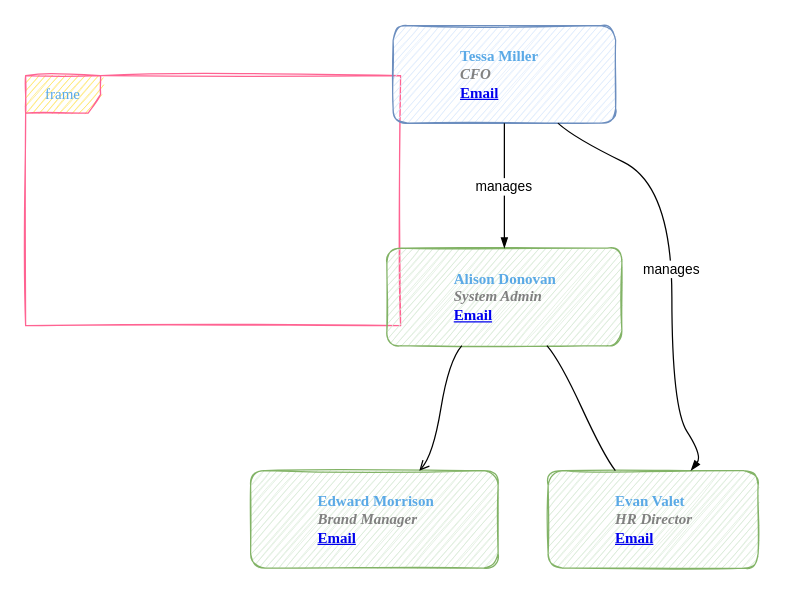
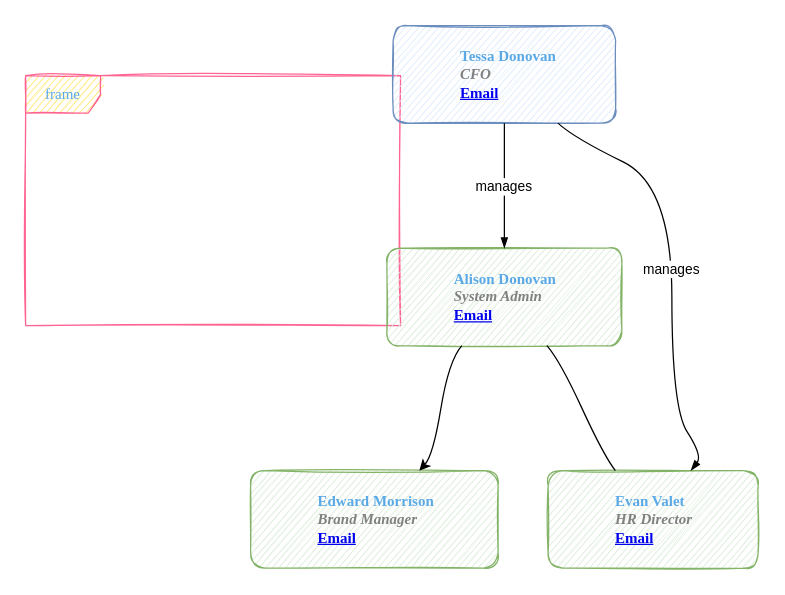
node "Tessa Miller CFO Email": label "Tessa Miller CFO Email" -> "Tessa Donovan CFO Email"
edge "Alison Donovan System Admin Email" -> "Edward Morrison Brand Manager Email": arrowhead open -> classic
